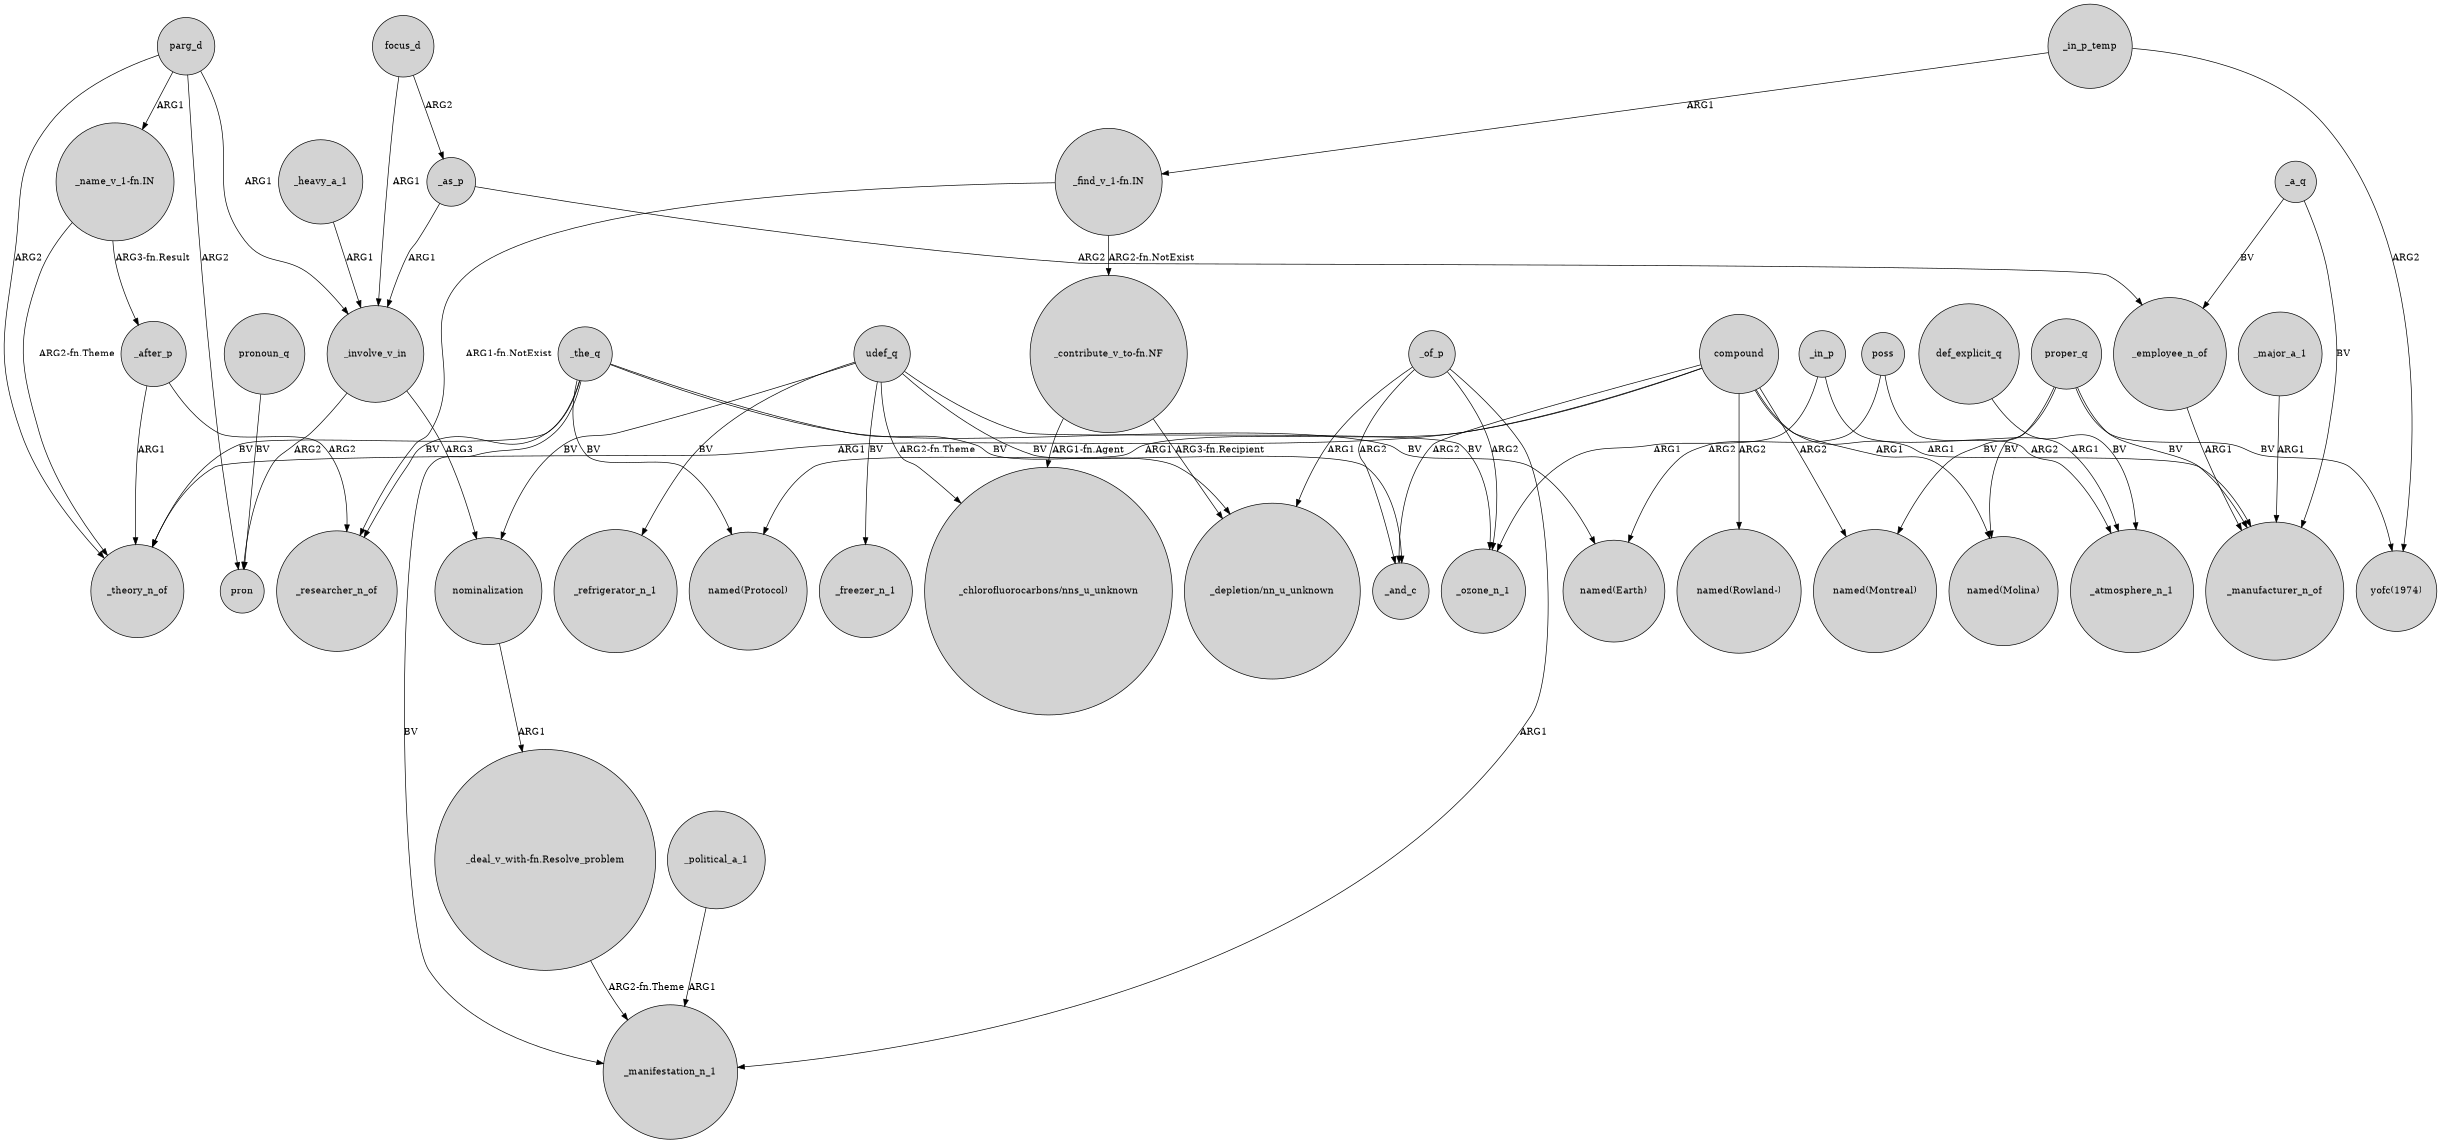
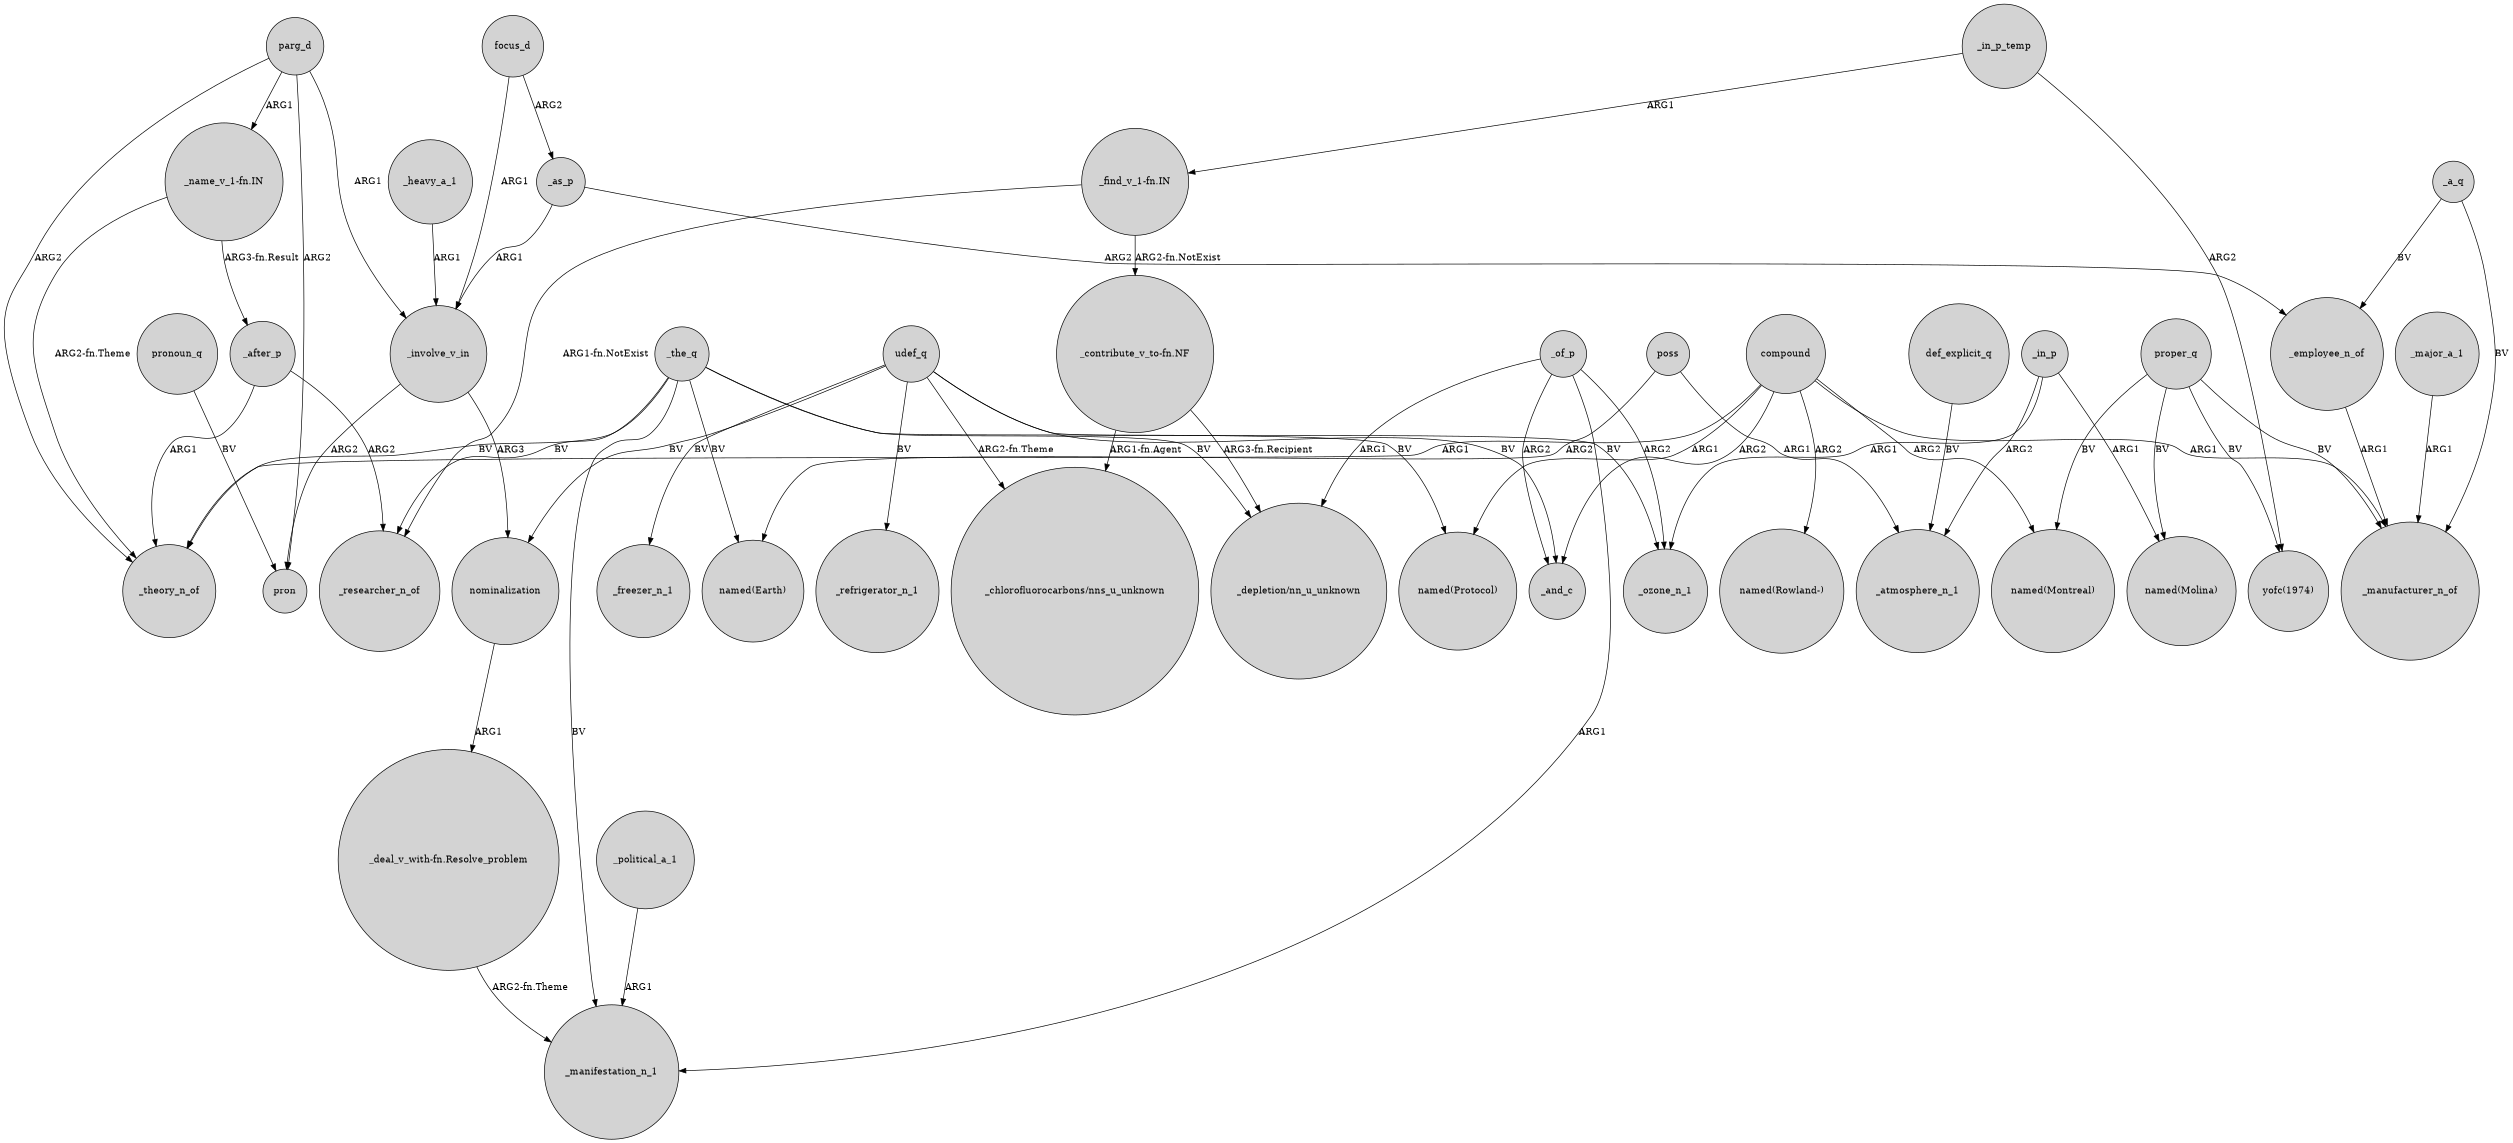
edge "compound" -> "named(Molina)": now "_in_p" -> "named(Molina)"
